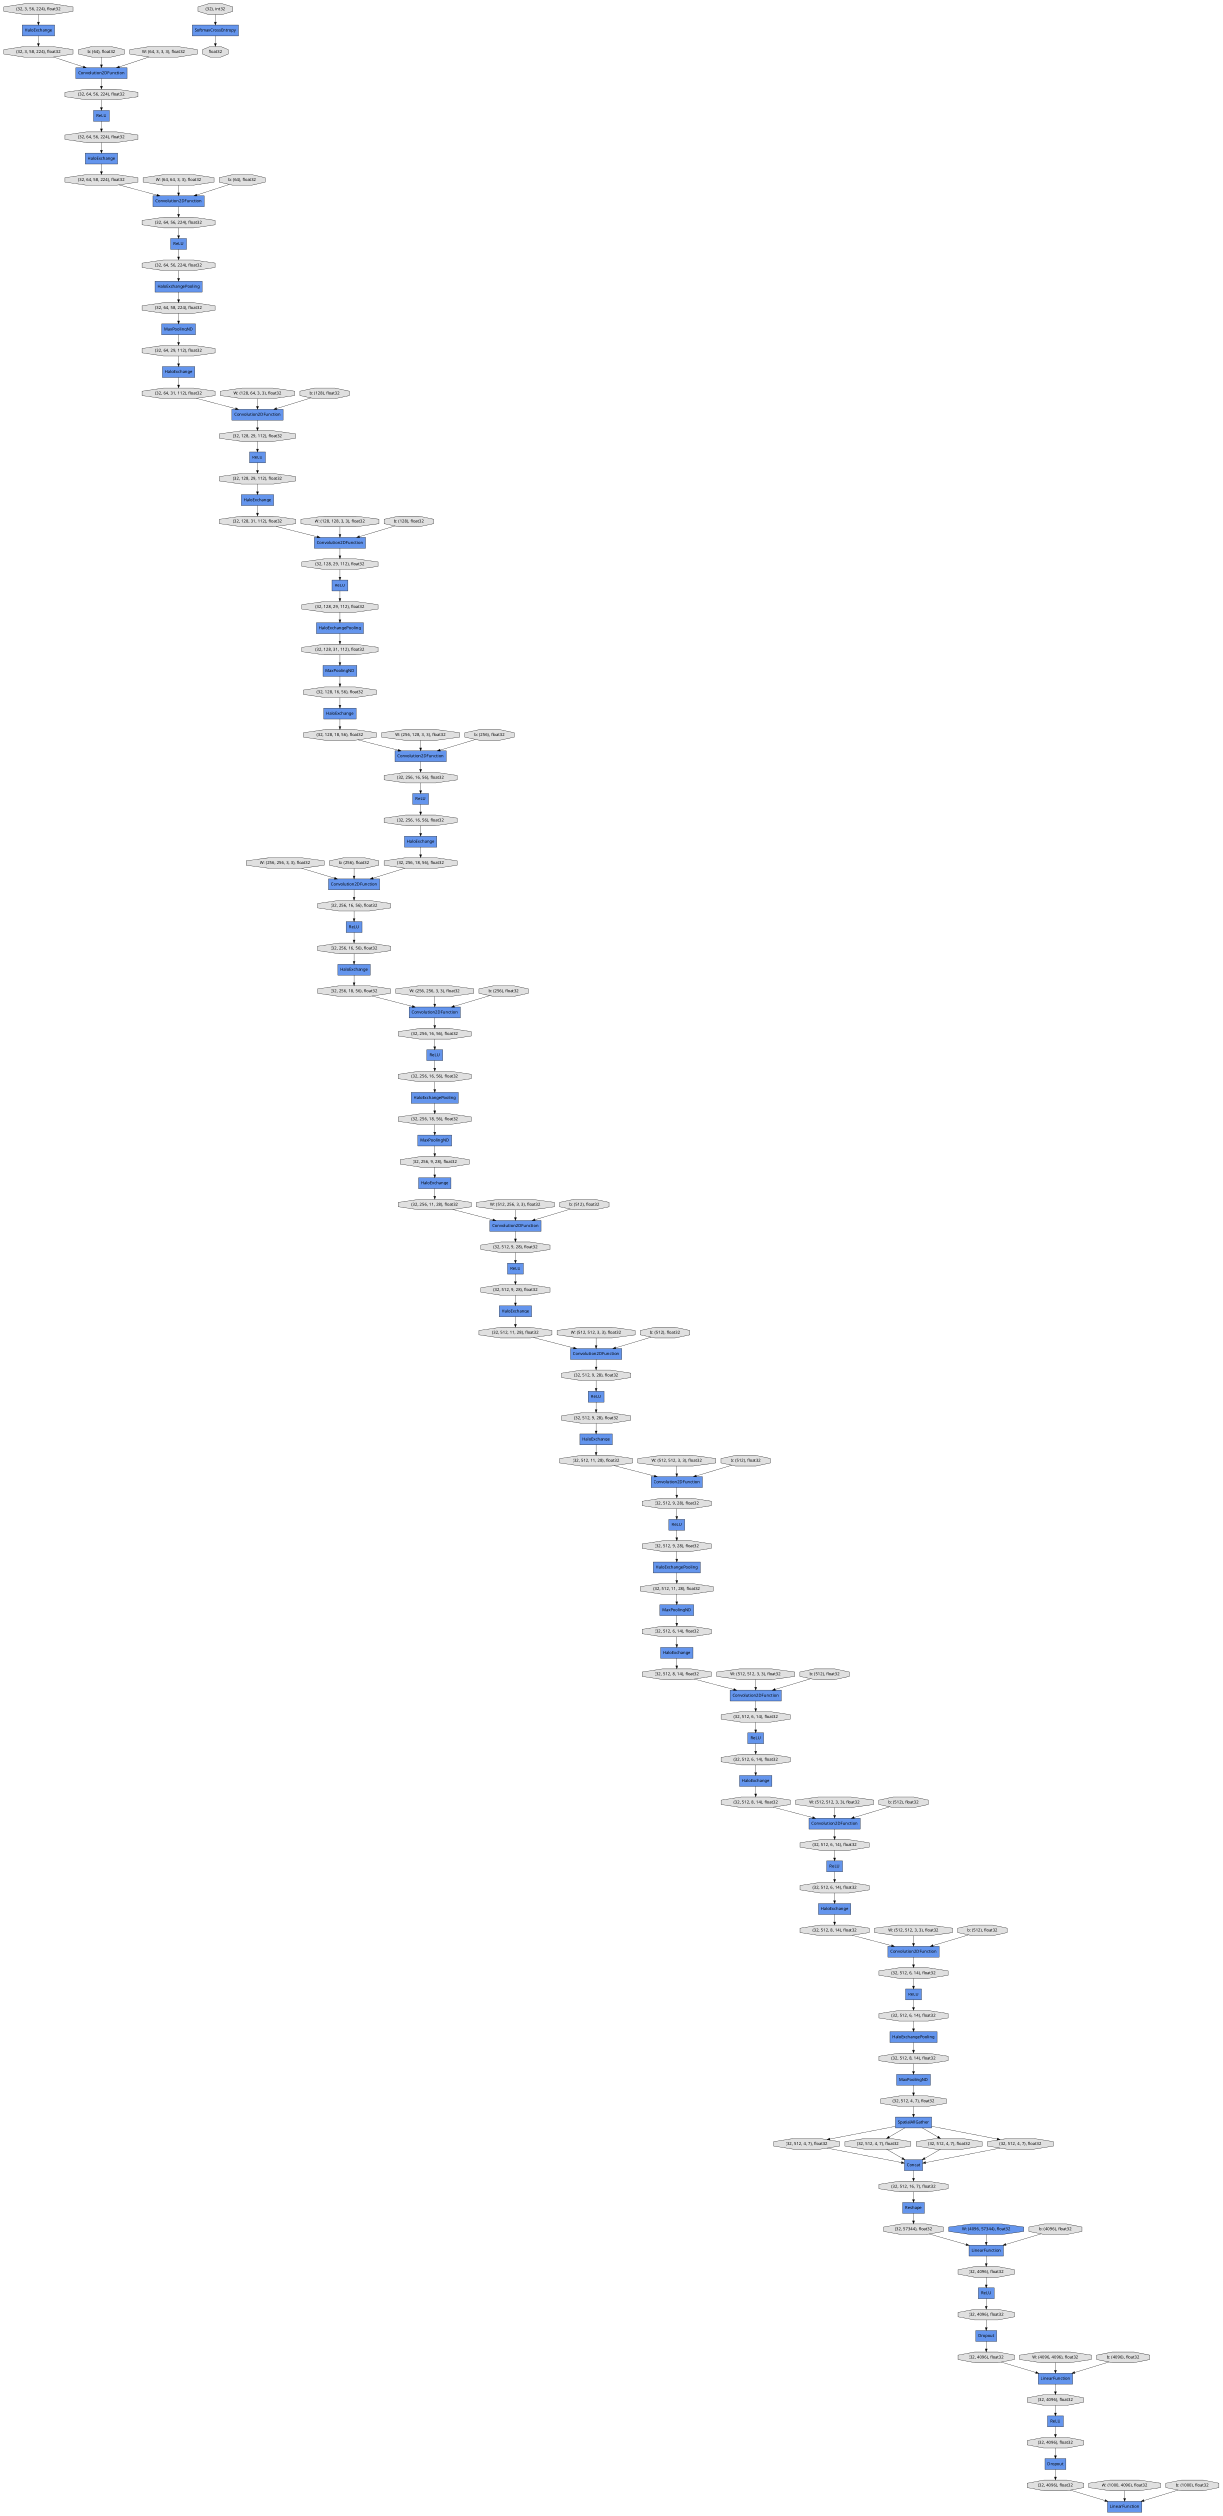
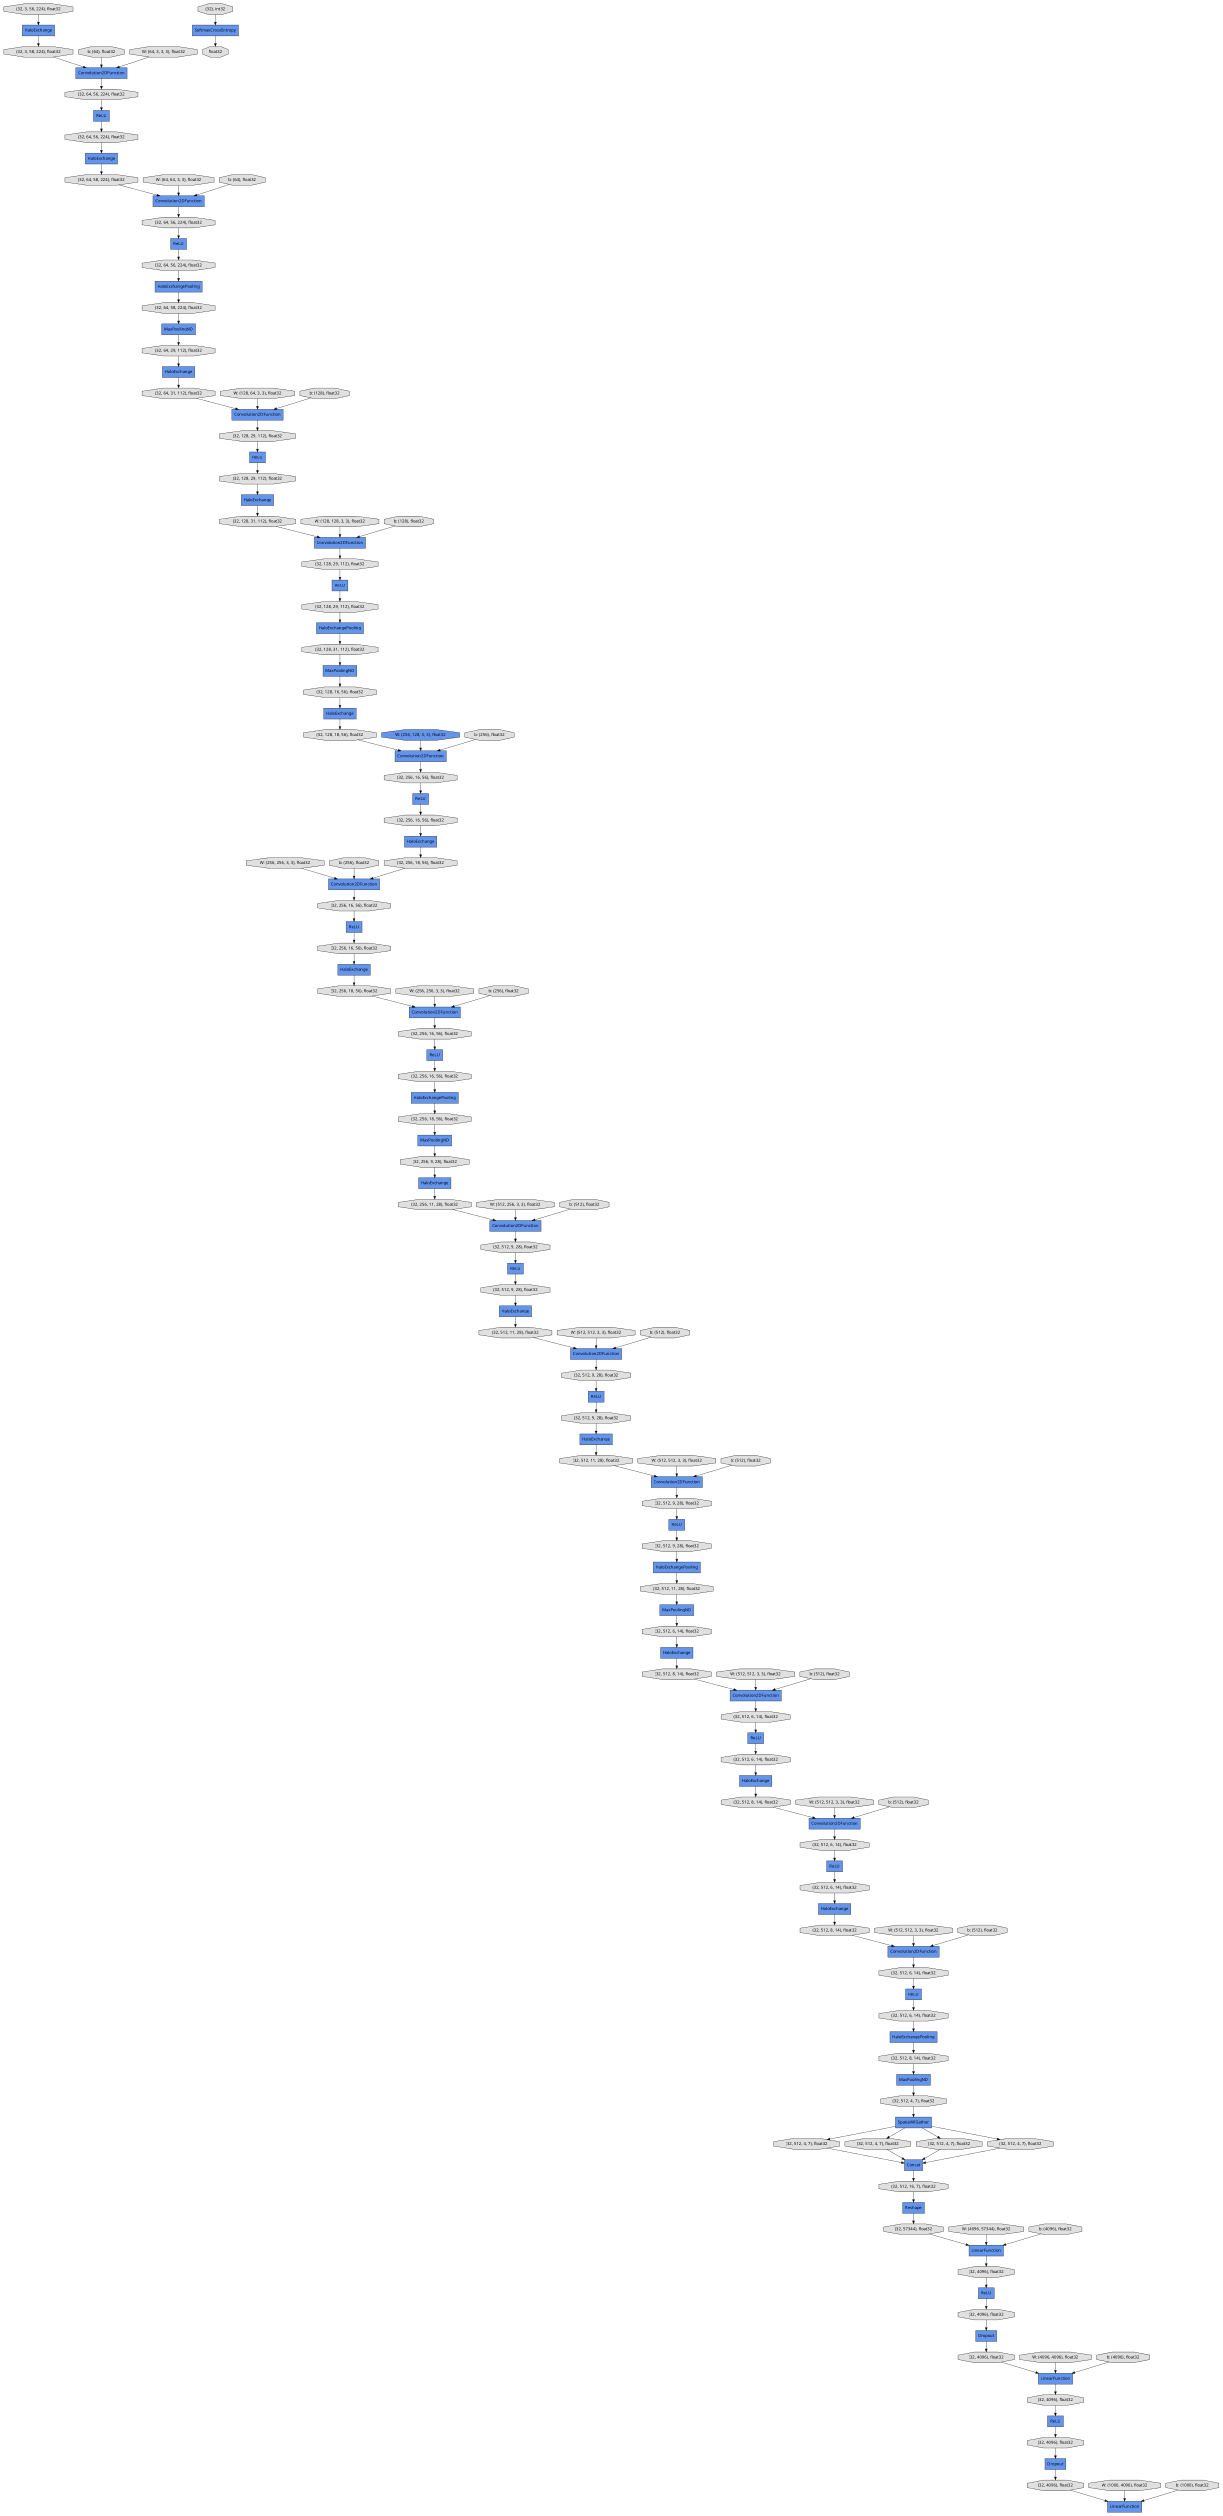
node "W: (256, 128, 3, 3), float32": fillcolor #e0e0e0 -> #6495ed
node "W: (4096, 57344), float32": fillcolor #6495ed -> #e0e0e0
